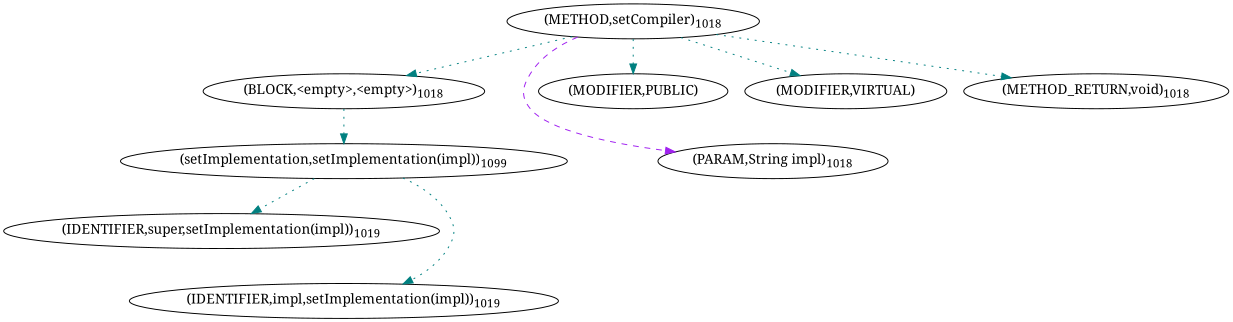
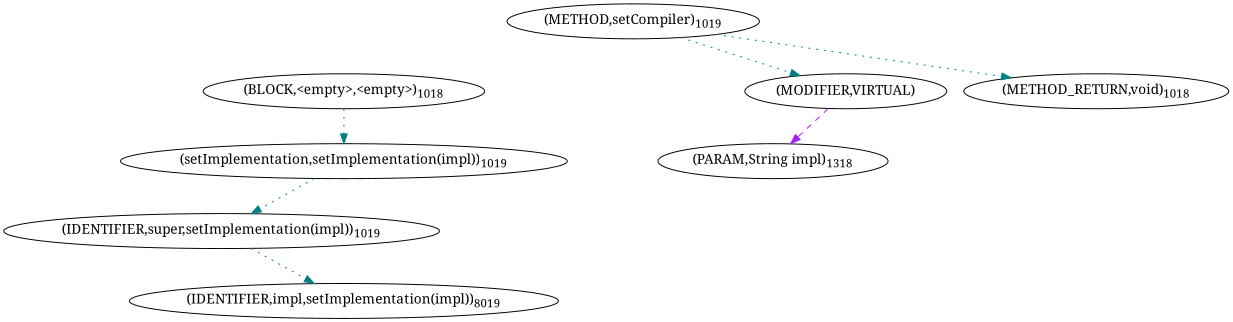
node "(METHOD,setCompiler)": text "1018" -> "1019"
edge "(METHOD,setCompiler)" -> "(BLOCK,<empty>,<empty>)": removed
node "(MODIFIER,PUBLIC)": removed
edge "(METHOD,setCompiler)" -> "(PARAM,String impl)": now "(MODIFIER,VIRTUAL)" -> "(PARAM,String impl)"
node "(setImplementation,setImplementation(impl))": text "1099" -> "1019"
node "(PARAM,String impl)": text "1018" -> "1318"
edge "(setImplementation,setImplementation(impl))" -> "(IDENTIFIER,impl,setImplementation(impl))": now "(IDENTIFIER,super,setImplementation(impl))" -> "(IDENTIFIER,impl,setImplementation(impl))"
node "(IDENTIFIER,impl,setImplementation(impl))": text "1019" -> "8019"
